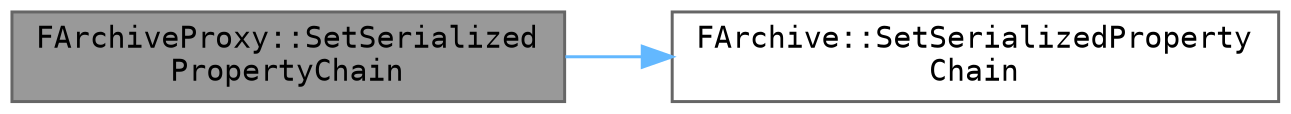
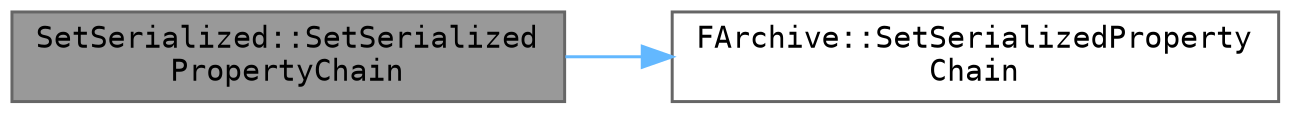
node "FArchiveProxy::SetSerialized PropertyChain": label "FArchiveProxy::SetSerialized PropertyChain" -> "SetSerialized::SetSerialized PropertyChain"
